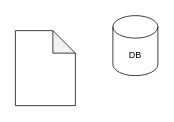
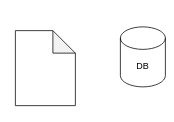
node "DB": moved (135, 45) -> (143, 57)
